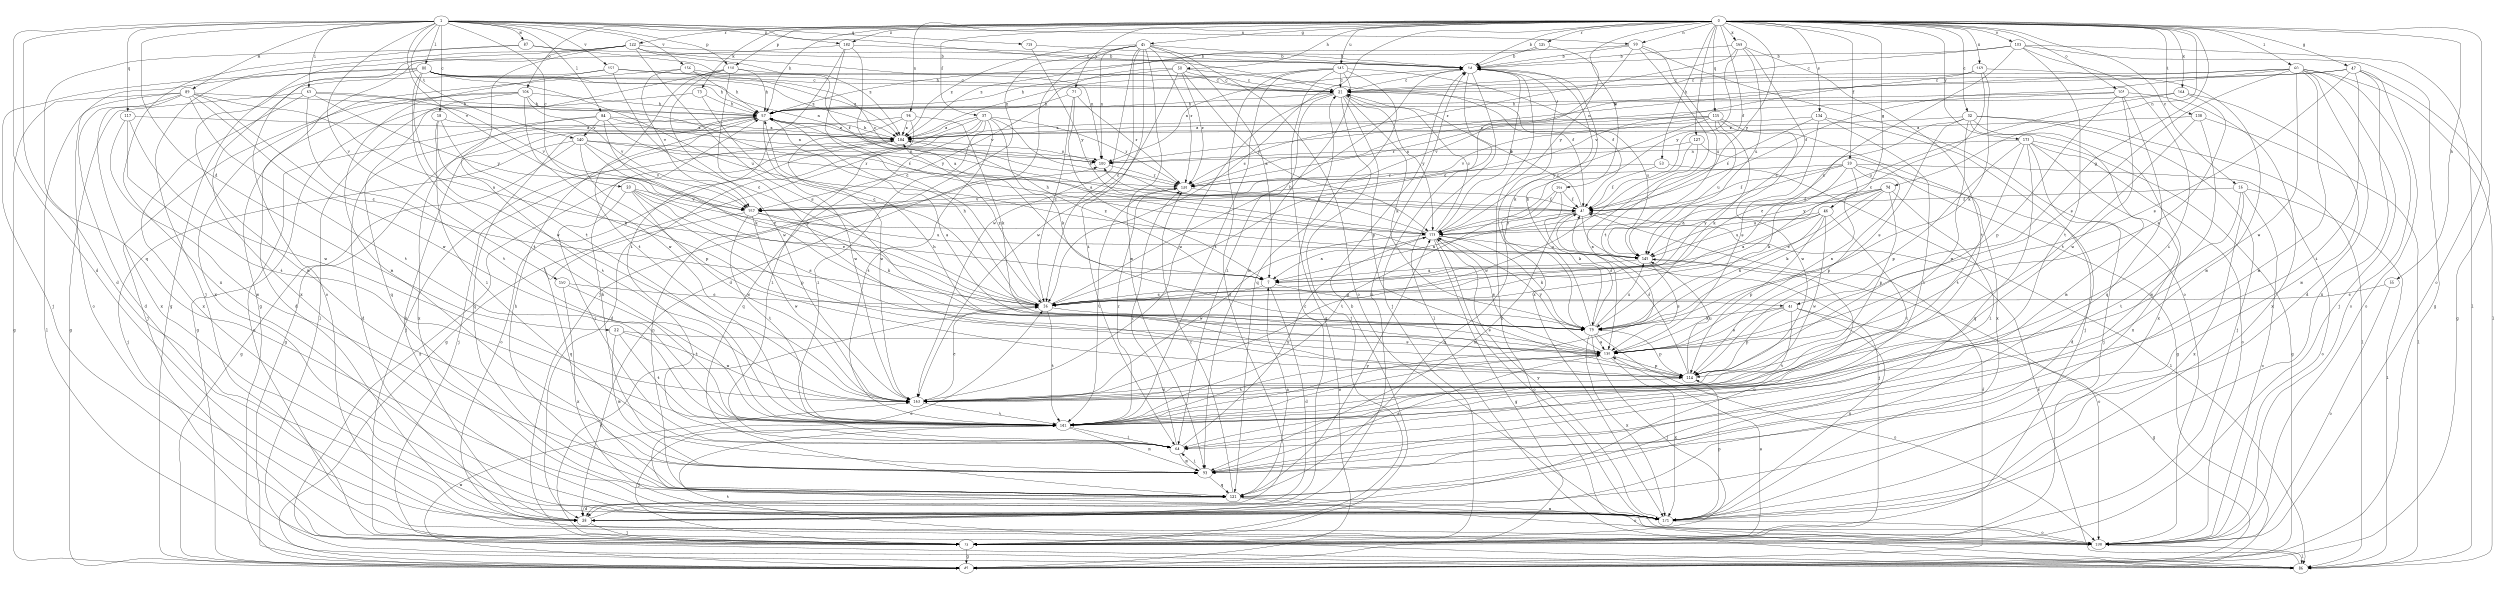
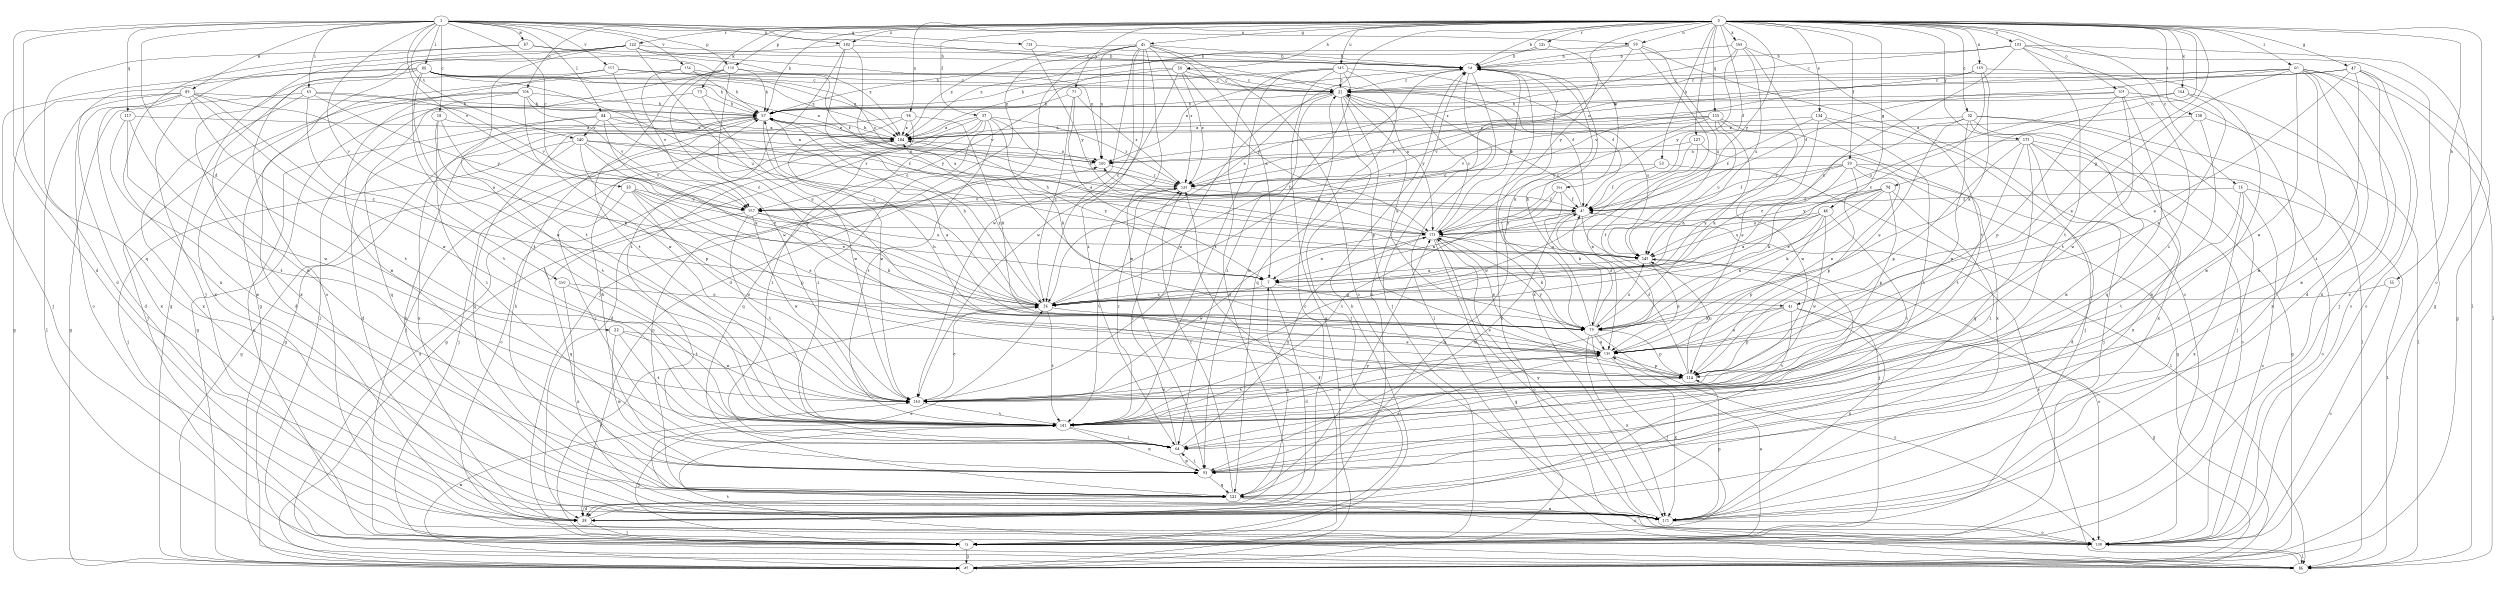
edge "49" -> "43": now "49" -> "128"
